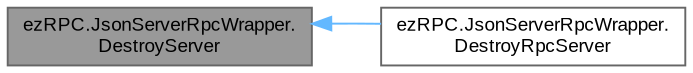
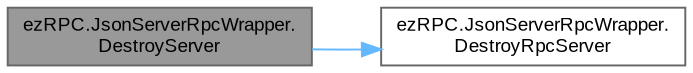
edge "ezRPC.JsonServerRpcWrapper. DestroyRpcServer" -> "ezRPC.JsonServerRpcWrapper. DestroyServer": reversed
